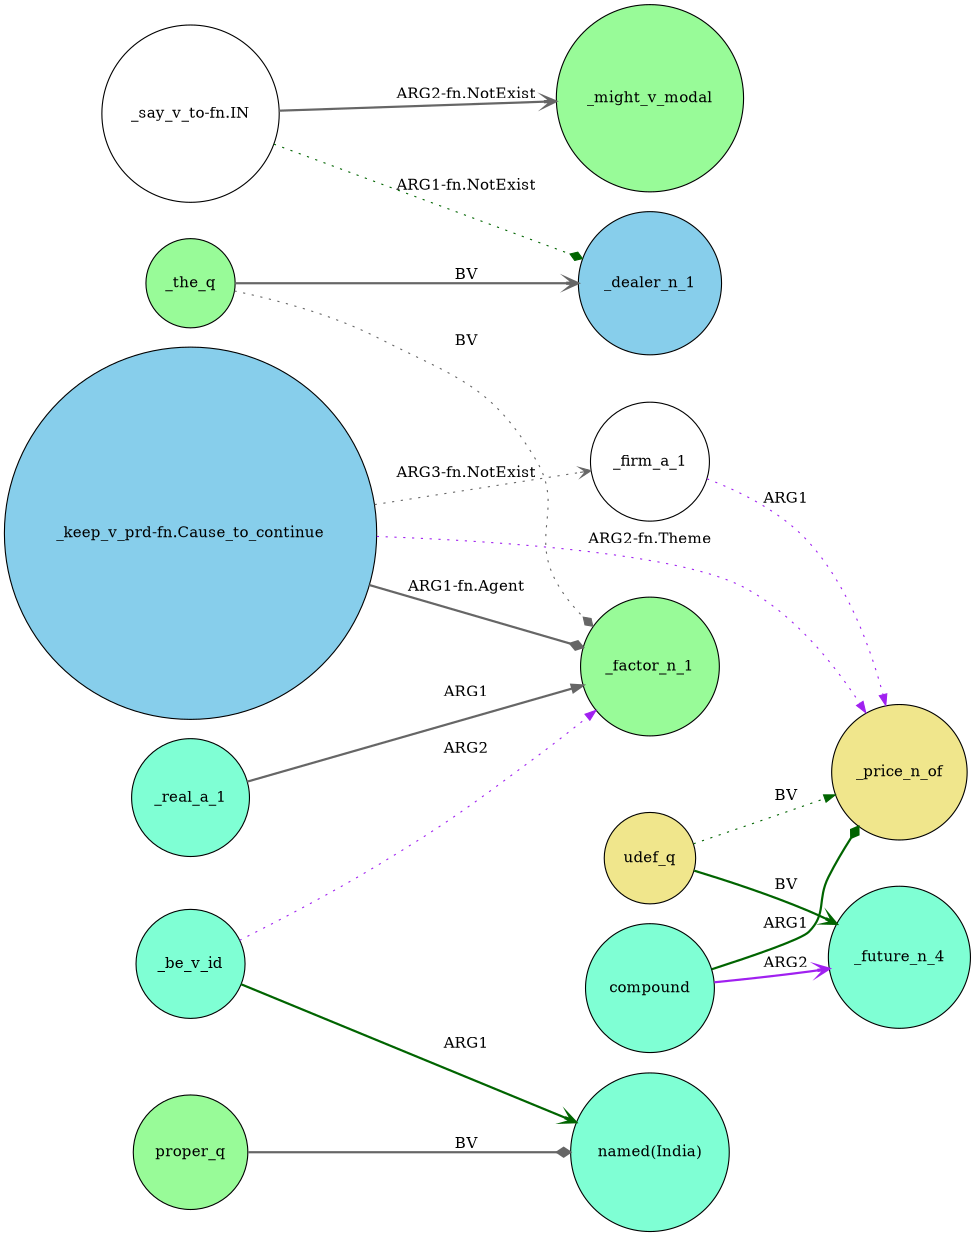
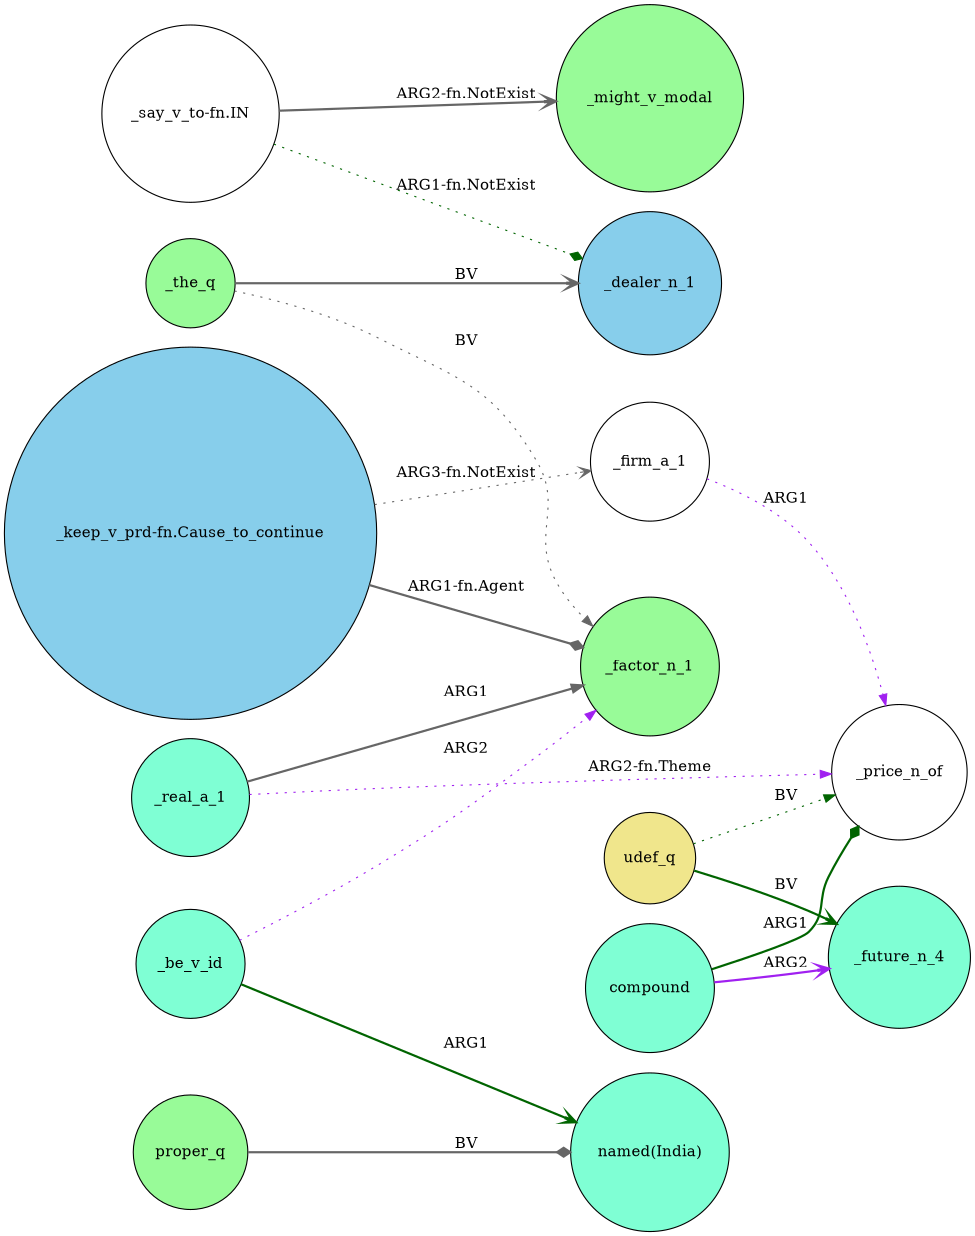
edge "_the_q" -> "_factor_n_1": arrowhead diamond -> normal
edge "_keep_v_prd-fn.Cause_to_continue" -> "_price_n_of": now "_real_a_1" -> "_price_n_of"
node "_price_n_of": fillcolor khaki -> white
